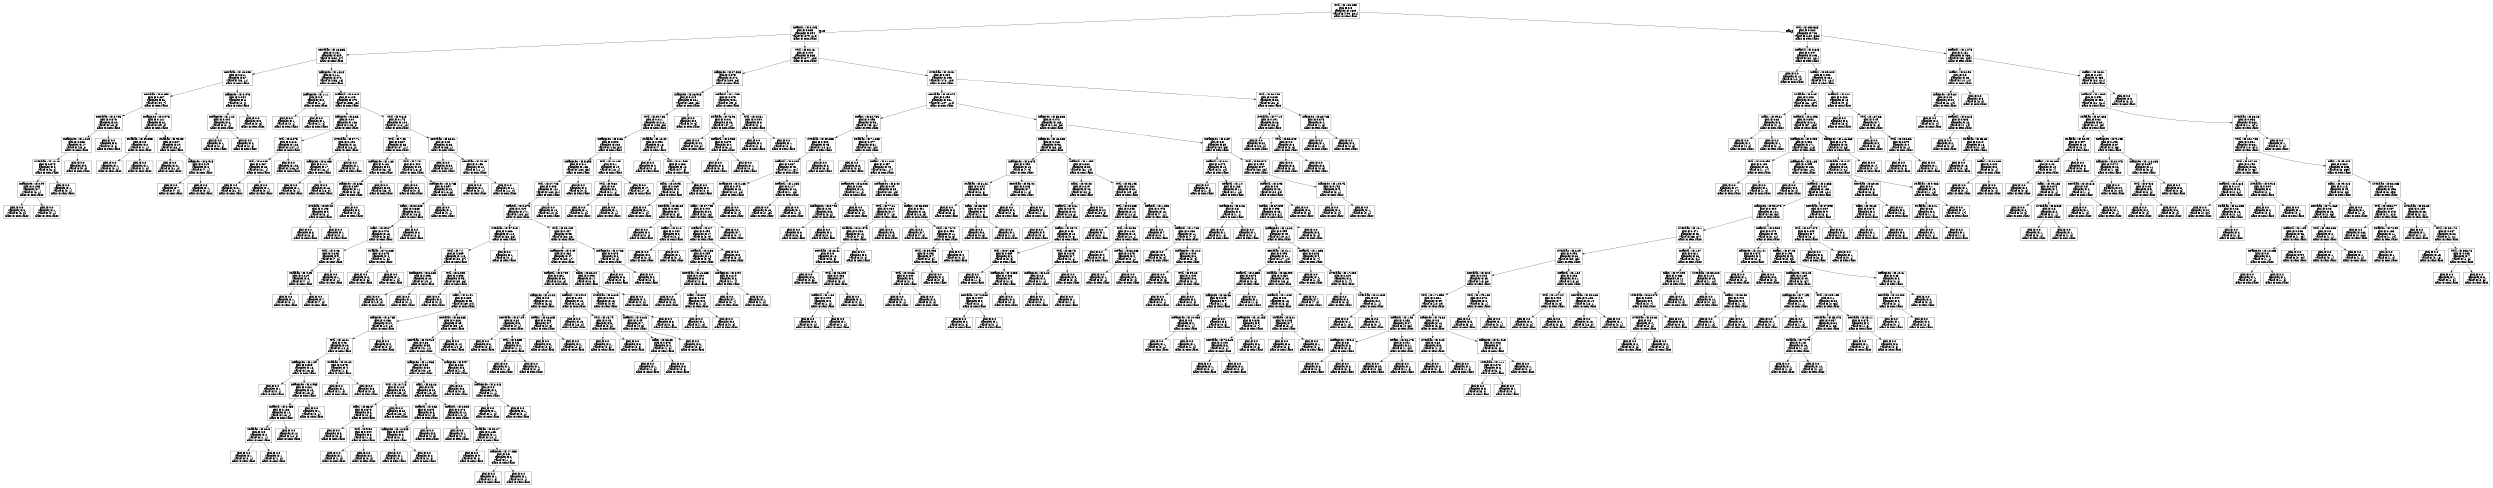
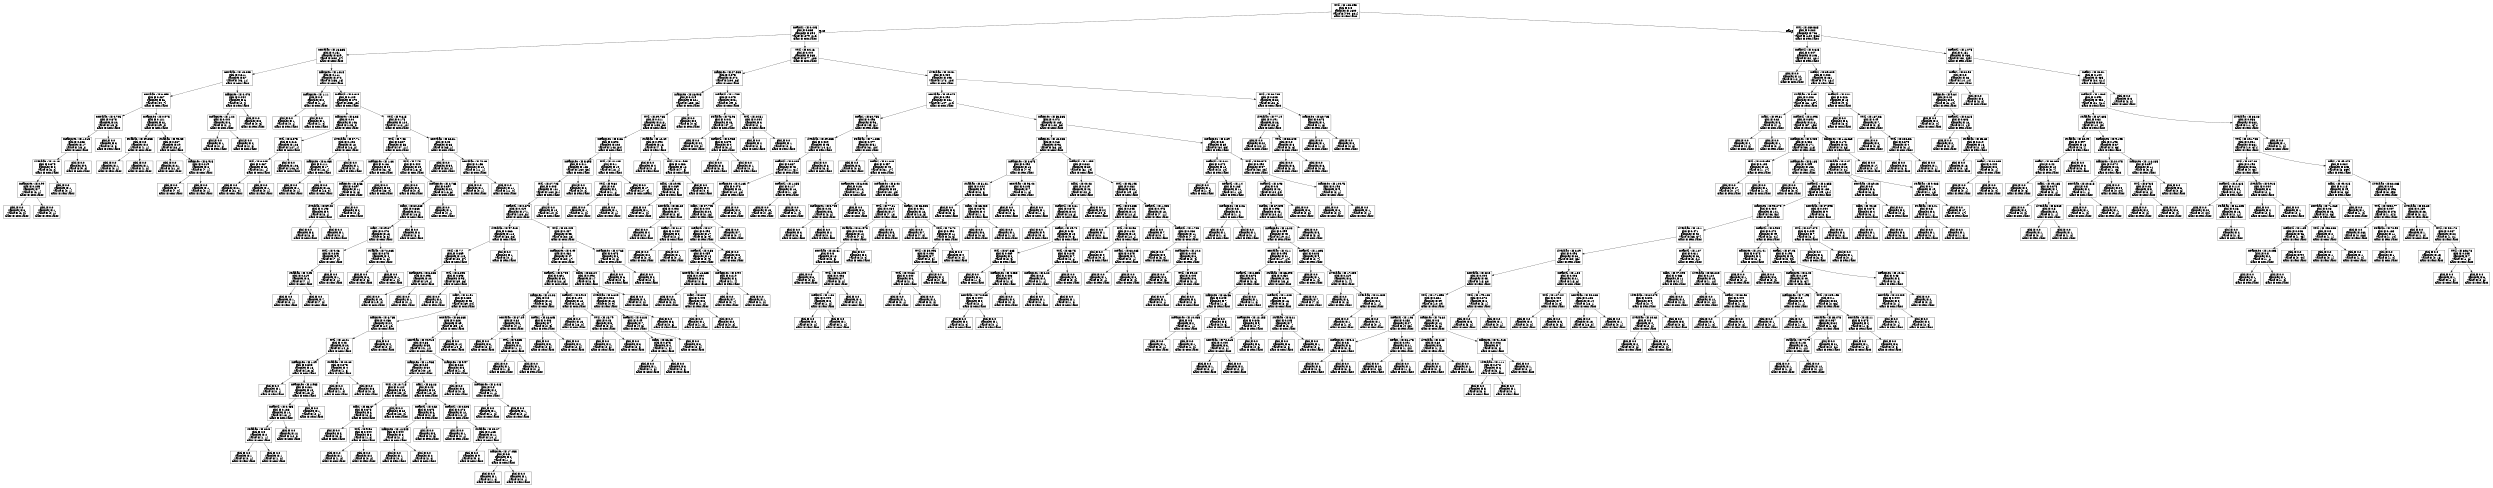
node "gini = 0.0 samples = 17 value = [17, 0] class = com raios": label "gini = 0.0 samples = 17 value = [17, 0] class = com raios" -> "gini = 0.0 samples = 17 value = [17, 0] class = com meanz"
node "gini = 0.0 strafrac = 24 value = [0, 24] class = sem raios": label "gini = 0.0 strafrac = 24 value = [0, 24] class = sem raios" -> "gini = 0.0 samples = 24 value = [0, 24] class = sem raios"
node "gini = 0.0 samples = 21 value = [0, 21] class = sem raios": added
